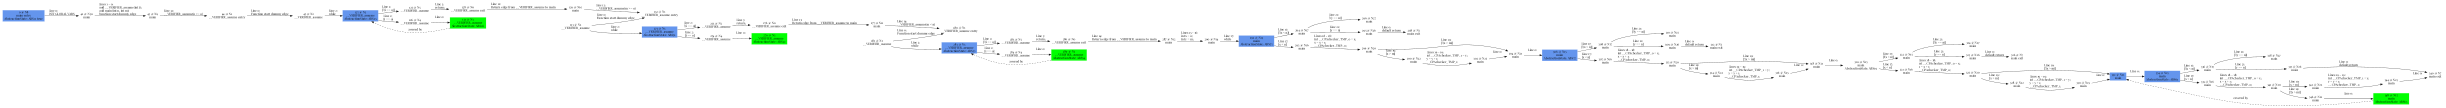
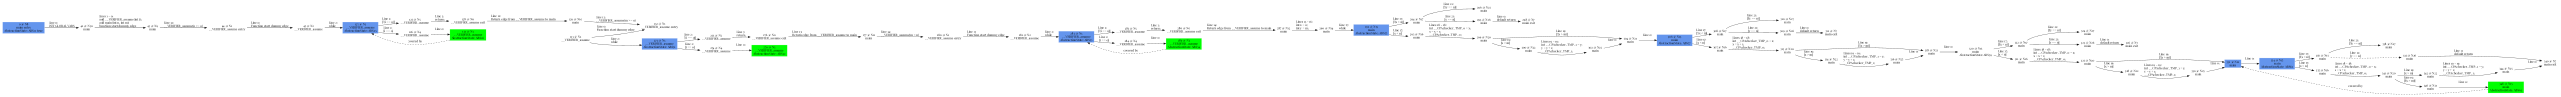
edge "281 @ N2 __VERIFIER_assume" -> "280 @ N1 __VERIFIER_assume entry": reversed
edge "336 @ N17 main" -> "337 @ N26 main": style solid -> dashed
